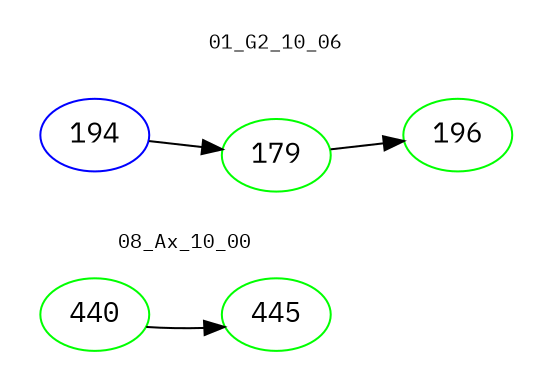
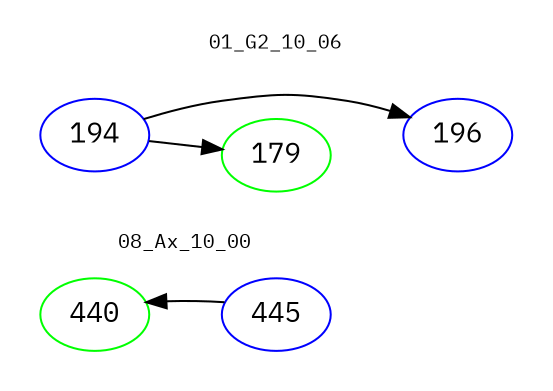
node "196": color green -> blue
edge "179" -> "196": now "194" -> "196"
node "445": color green -> blue
edge "440" -> "445": reversed
